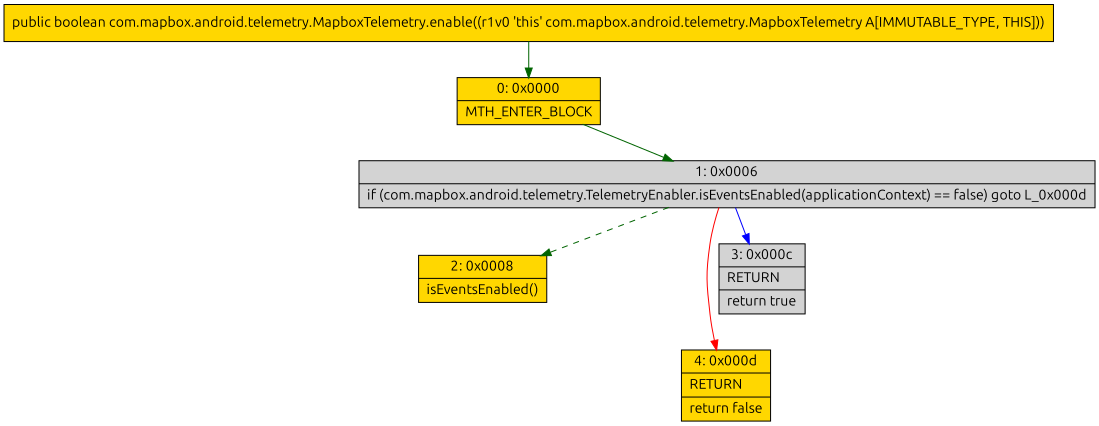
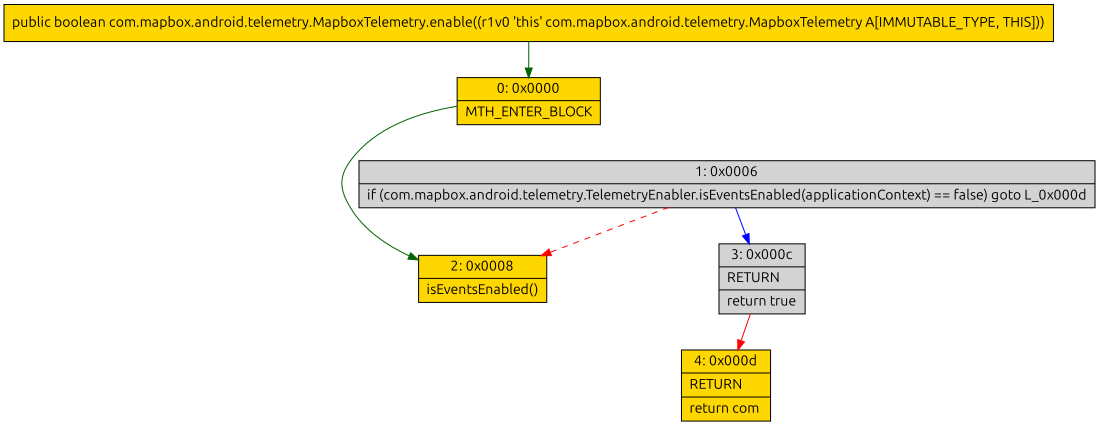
edge "0: 0x0000" -> "1: 0x0006": now "0: 0x0000" -> "2: 0x0008"
edge "1: 0x0006" -> "2: 0x0008": color darkgreen -> red
edge "1: 0x0006" -> "4: 0x000d": now "3: 0x000c" -> "4: 0x000d"
node "4: 0x000d": text "return false" -> "return com"
